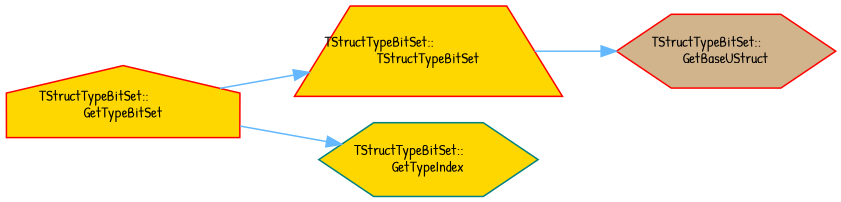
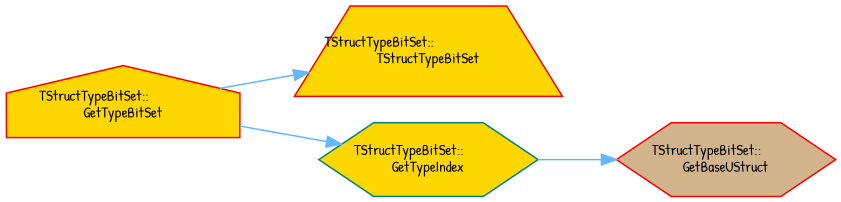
edge "TStructTypeBitSet:: TStructTypeBitSet" -> "TStructTypeBitSet:: GetBaseUStruct": now "TStructTypeBitSet:: GetTypeIndex" -> "TStructTypeBitSet:: GetBaseUStruct"
